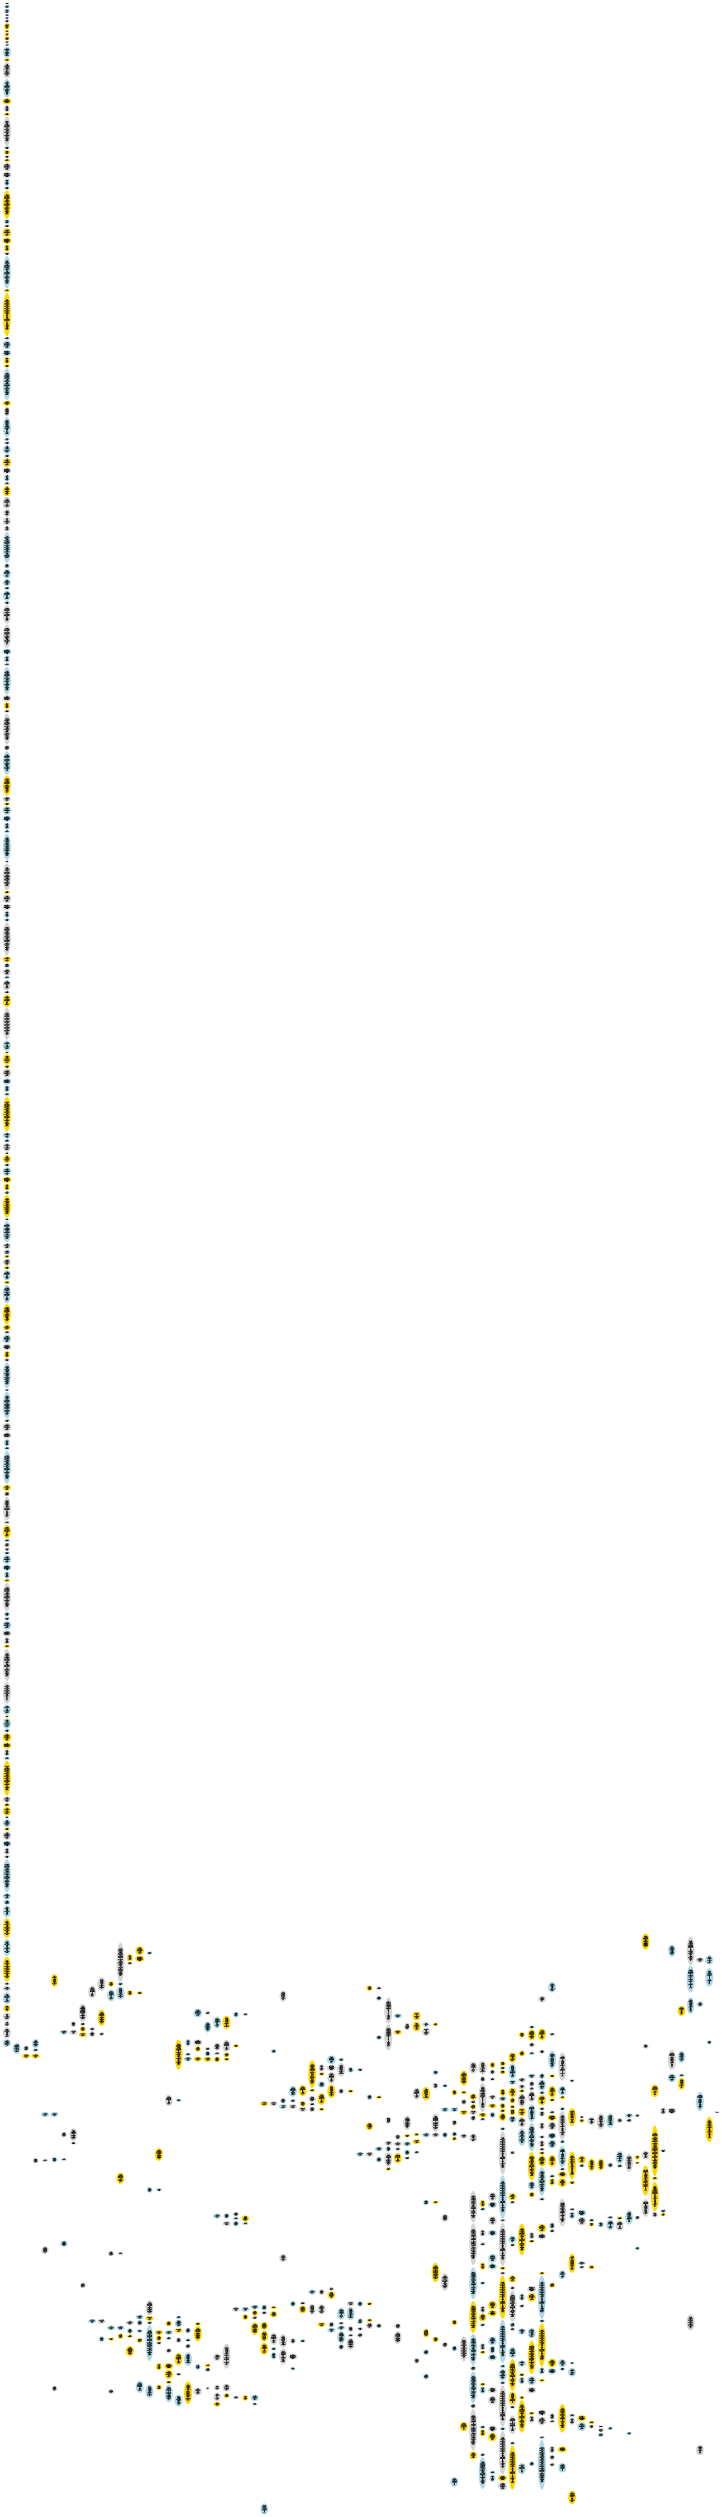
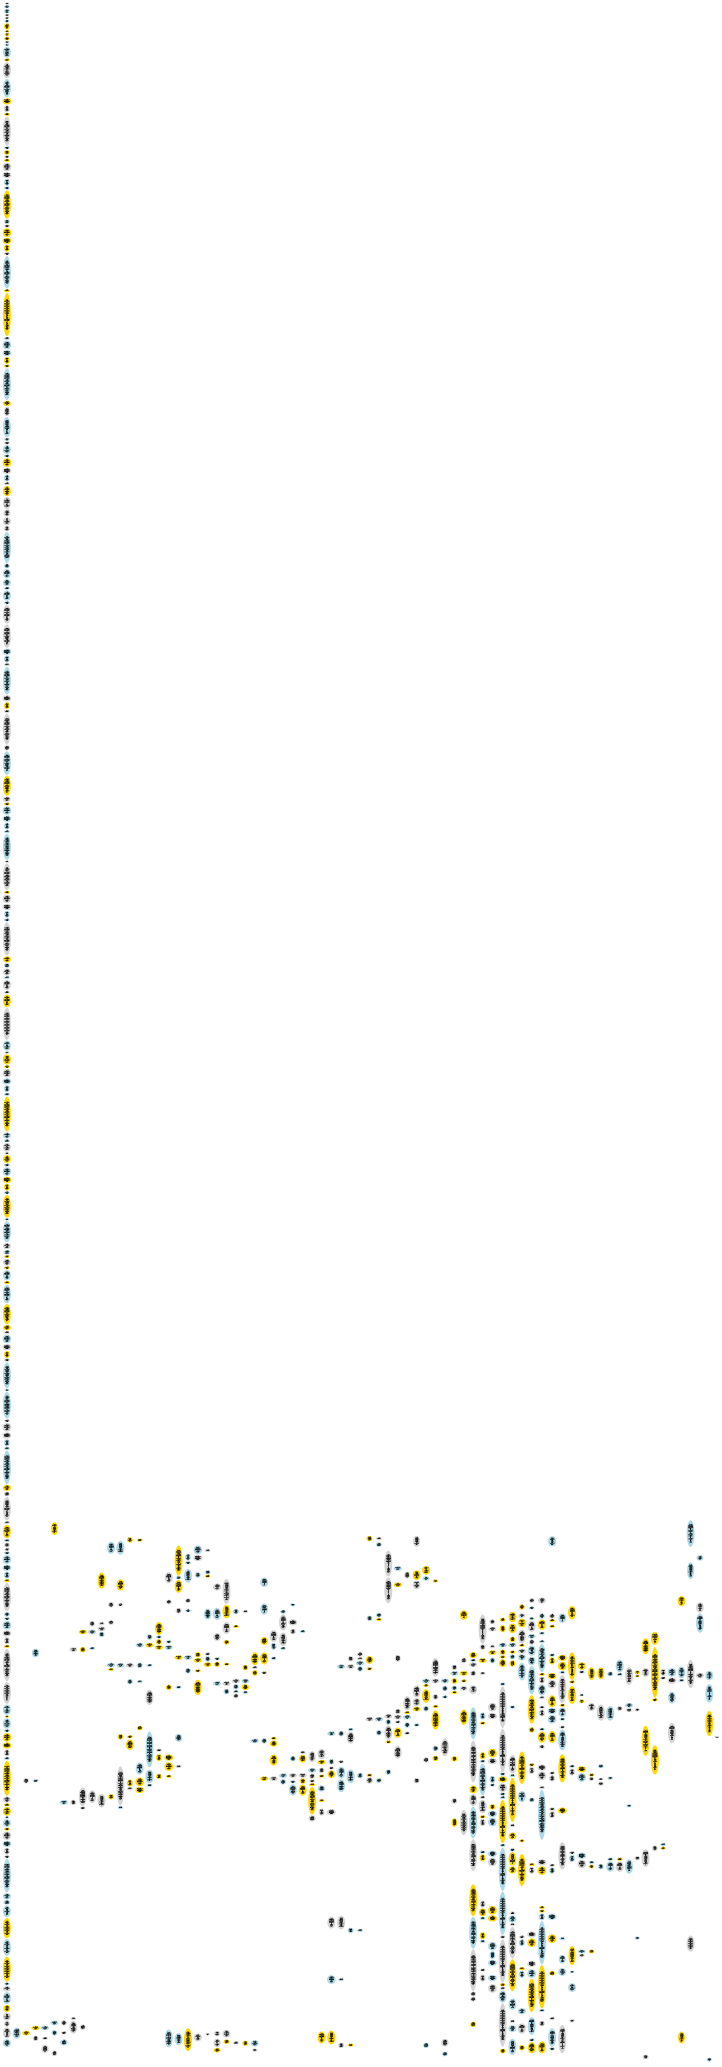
node "# 0x1ee6 PUSHX Data REVERT": added
